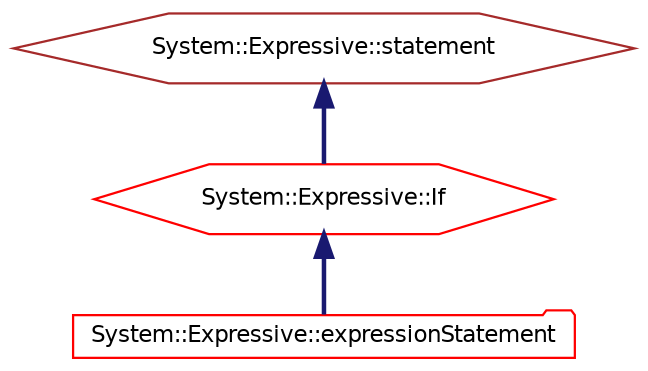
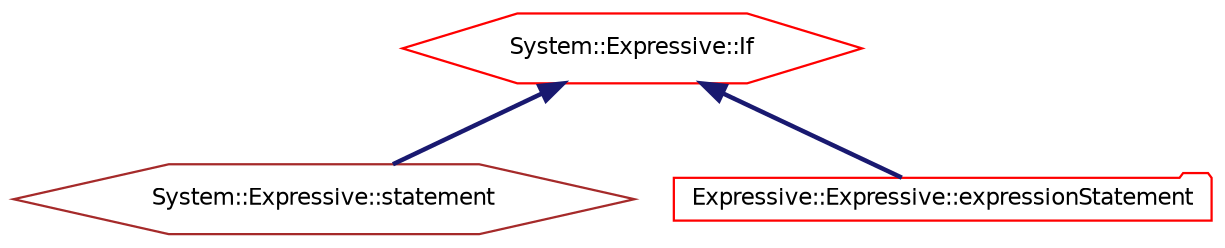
edge "System::Expressive::If" -> "System::Expressive::statement": reversed
node "System::Expressive::expressionStatement": label "System::Expressive::expressionStatement" -> "Expressive::Expressive::expressionStatement"
